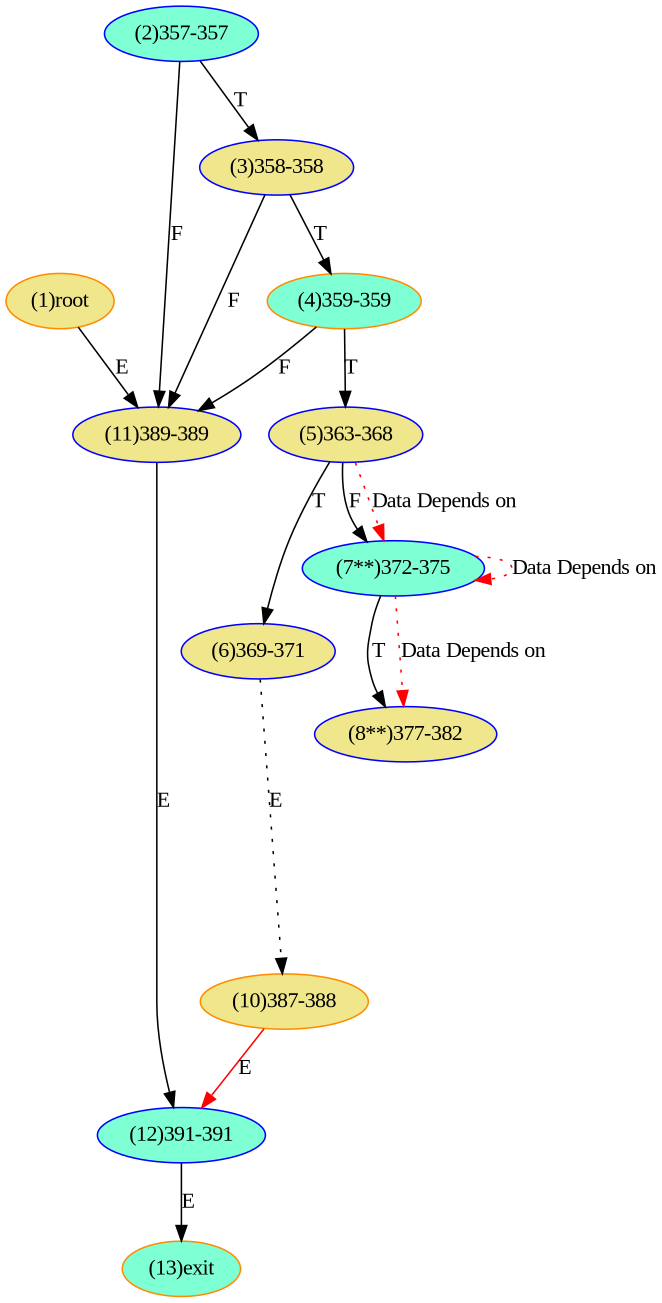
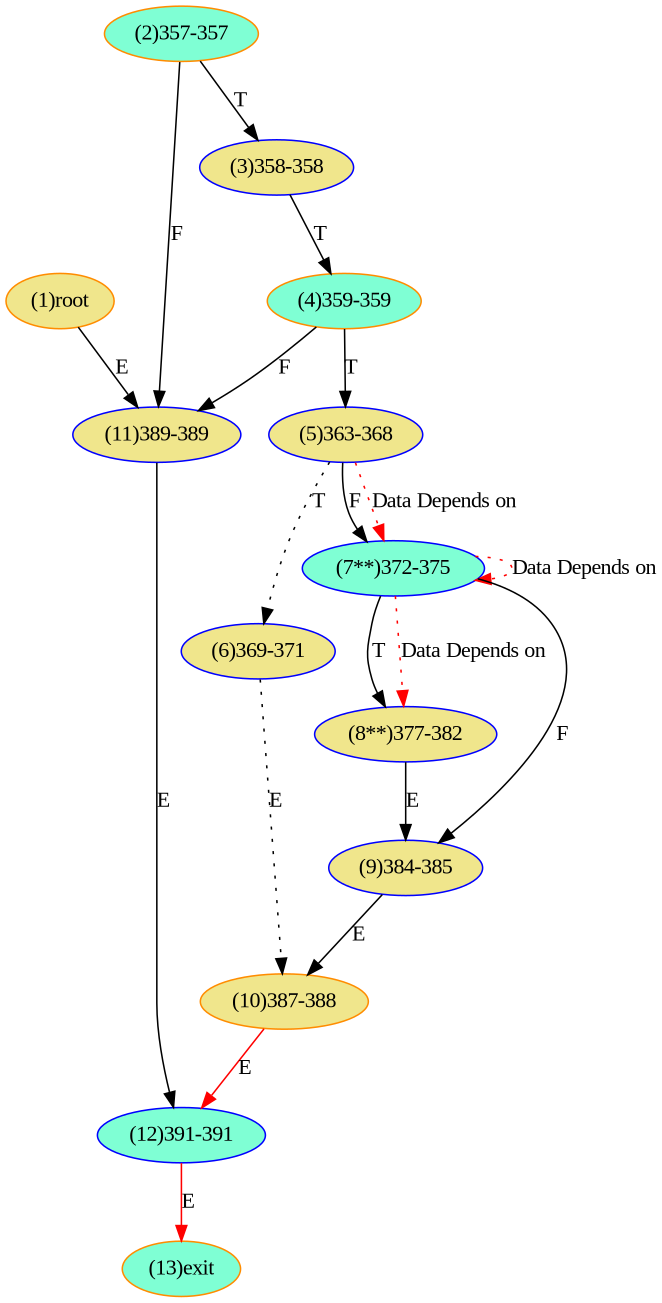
node "(2)357-357": color blue -> darkorange
edge "(3)358-358" -> "(11)389-389": removed, label "F"
edge "(5)363-368" -> "(6)369-371": style solid -> dotted
node "(9)384-385": added
edge "(12)391-391" -> "(13)exit": color black -> red
